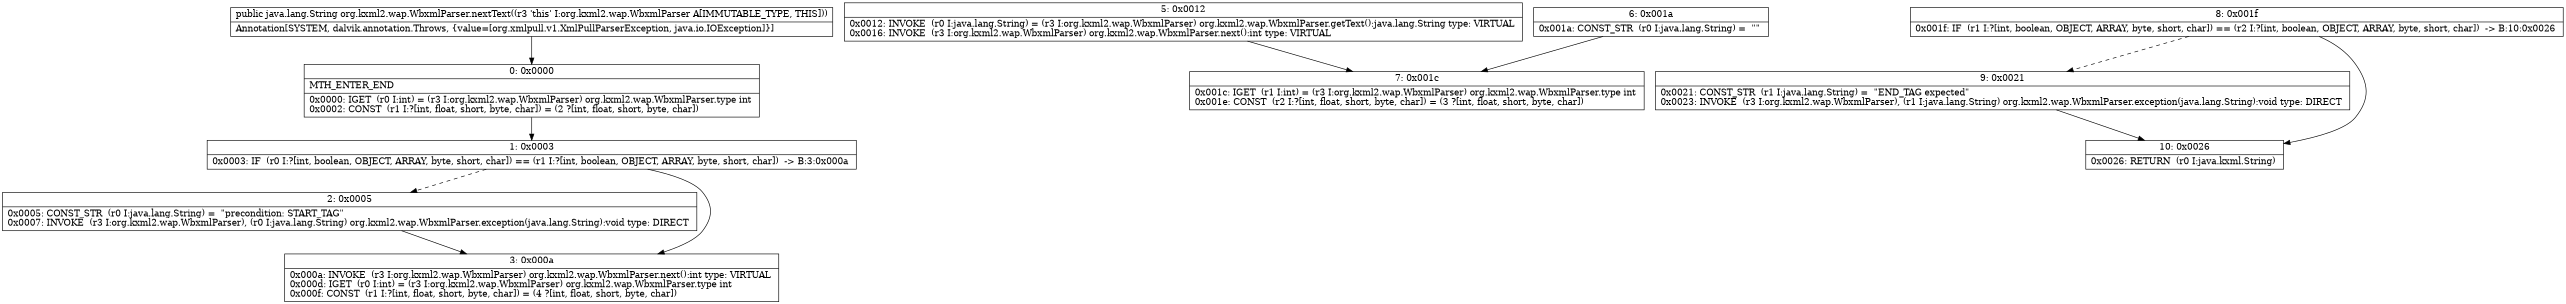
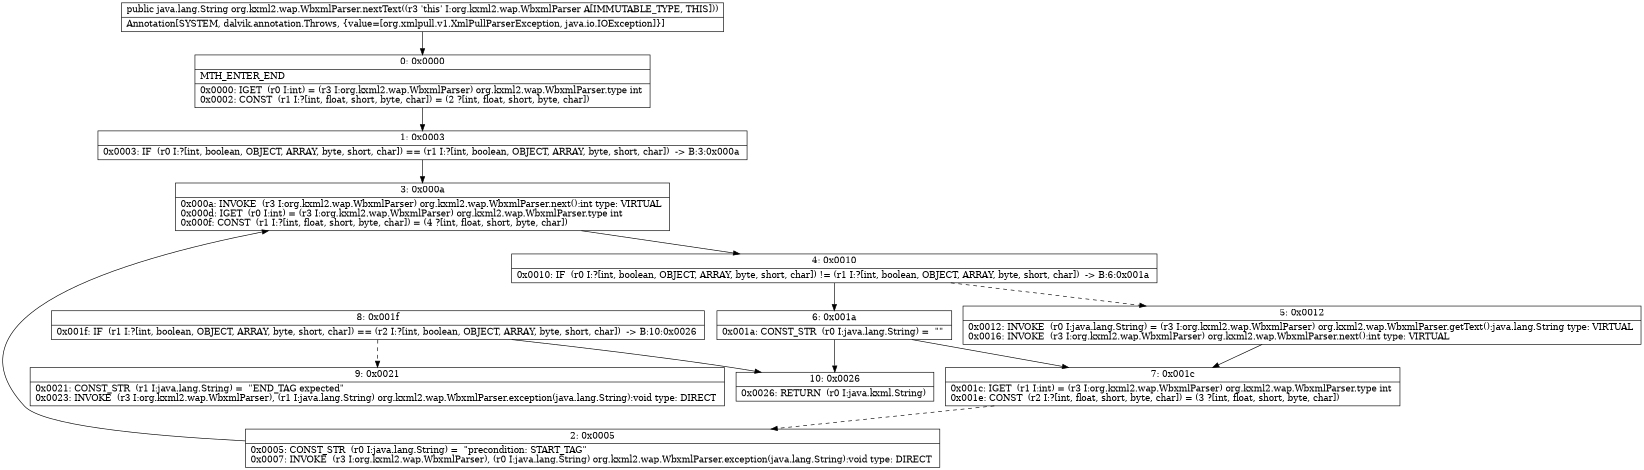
edge "9: 0x0021" -> "10: 0x0026": now "6: 0x001a" -> "10: 0x0026"
edge "1: 0x0003" -> "2: 0x0005": now "7: 0x001c" -> "2: 0x0005"
node "4: 0x0010": added
